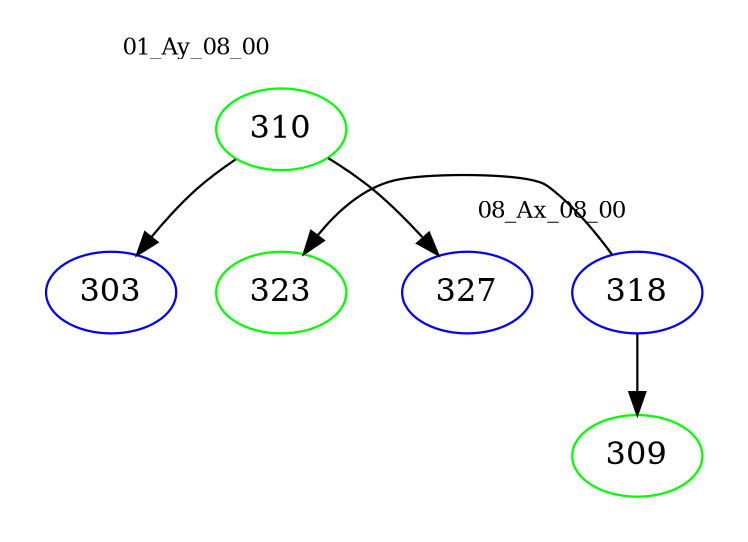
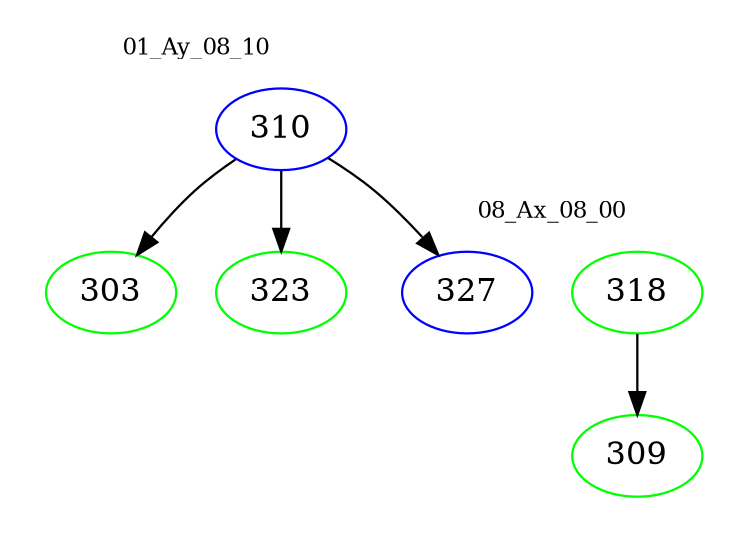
cluster "01_Ay_08_00": label "01_Ay_08_00" -> "01_Ay_08_10"
node "310": color green -> blue
edge "318" -> "323": now "310" -> "323"
node "303": color blue -> green
node "318": color blue -> green
